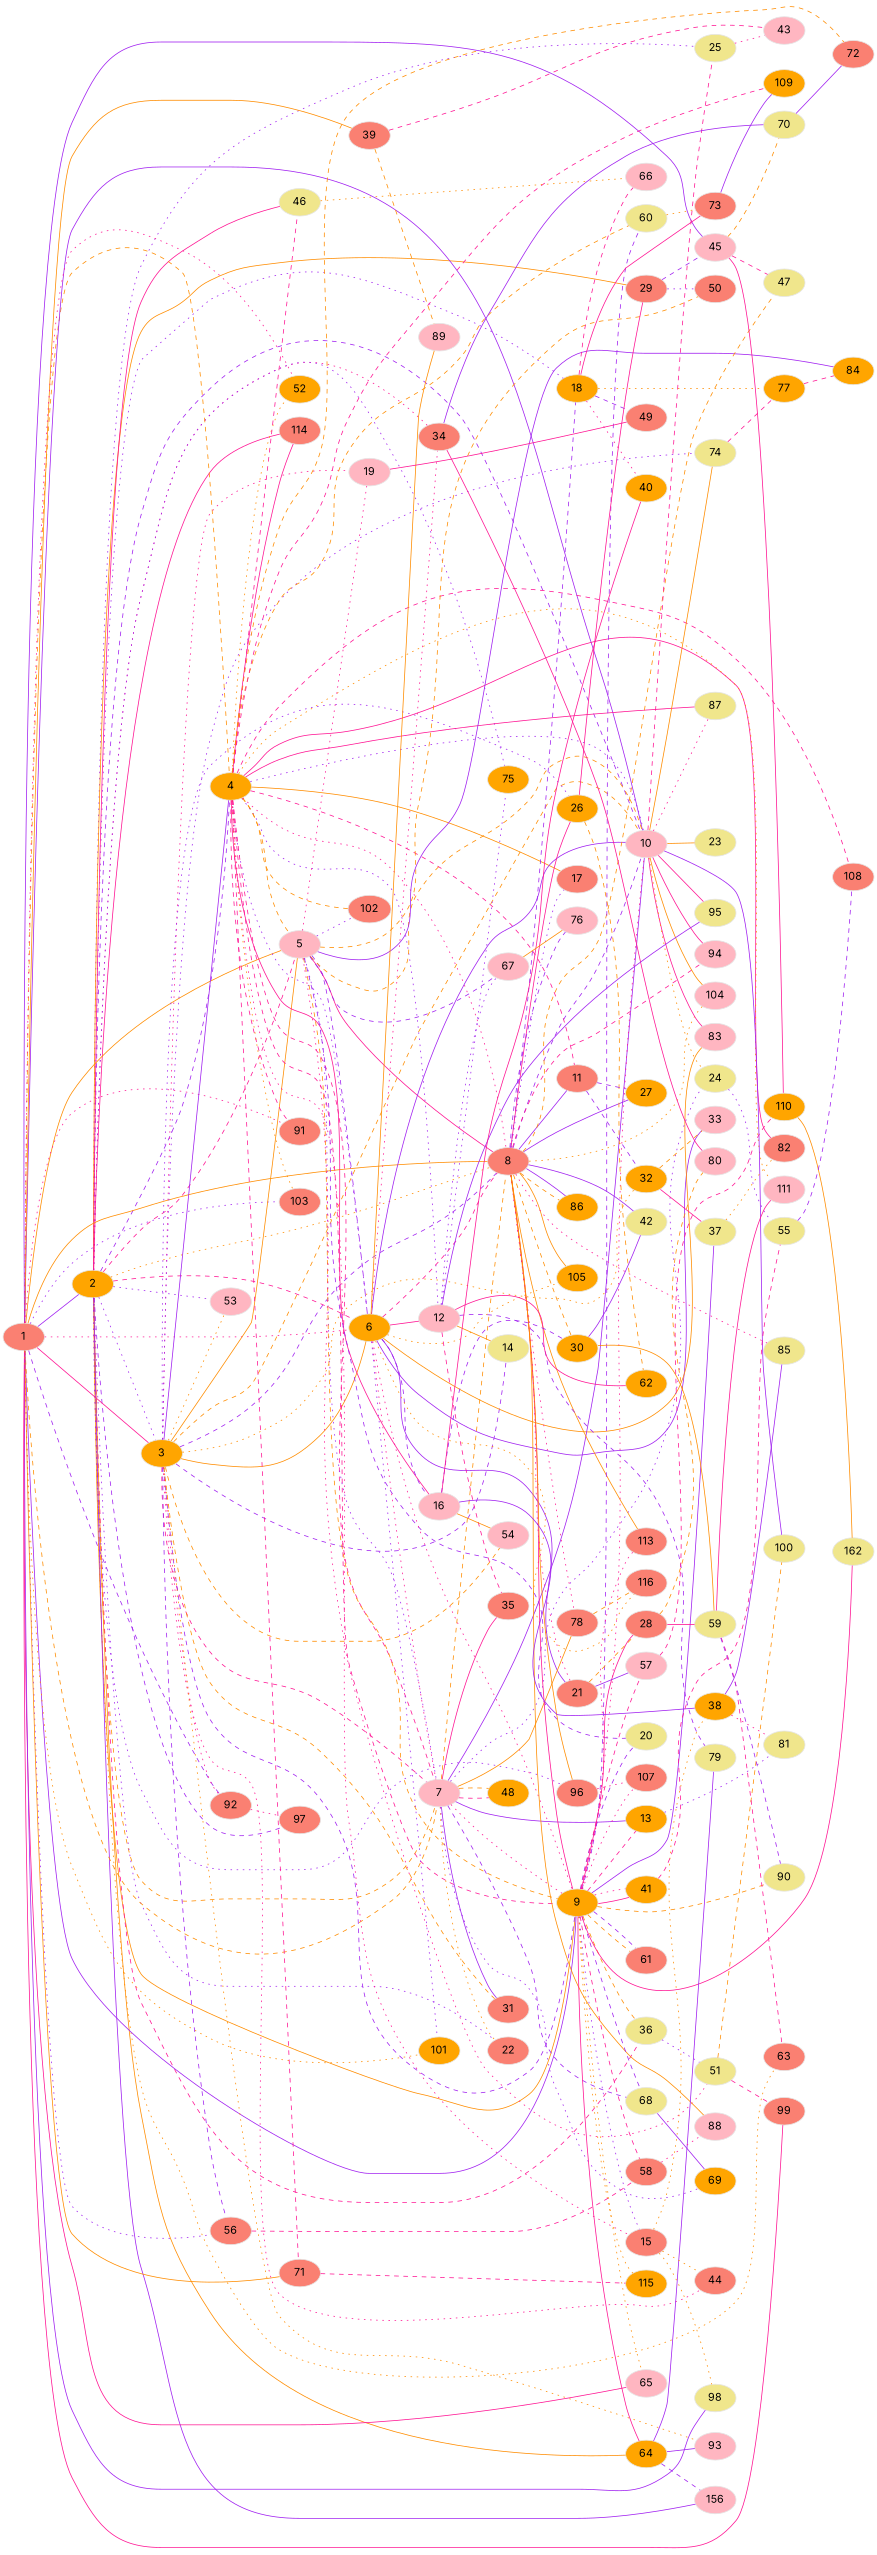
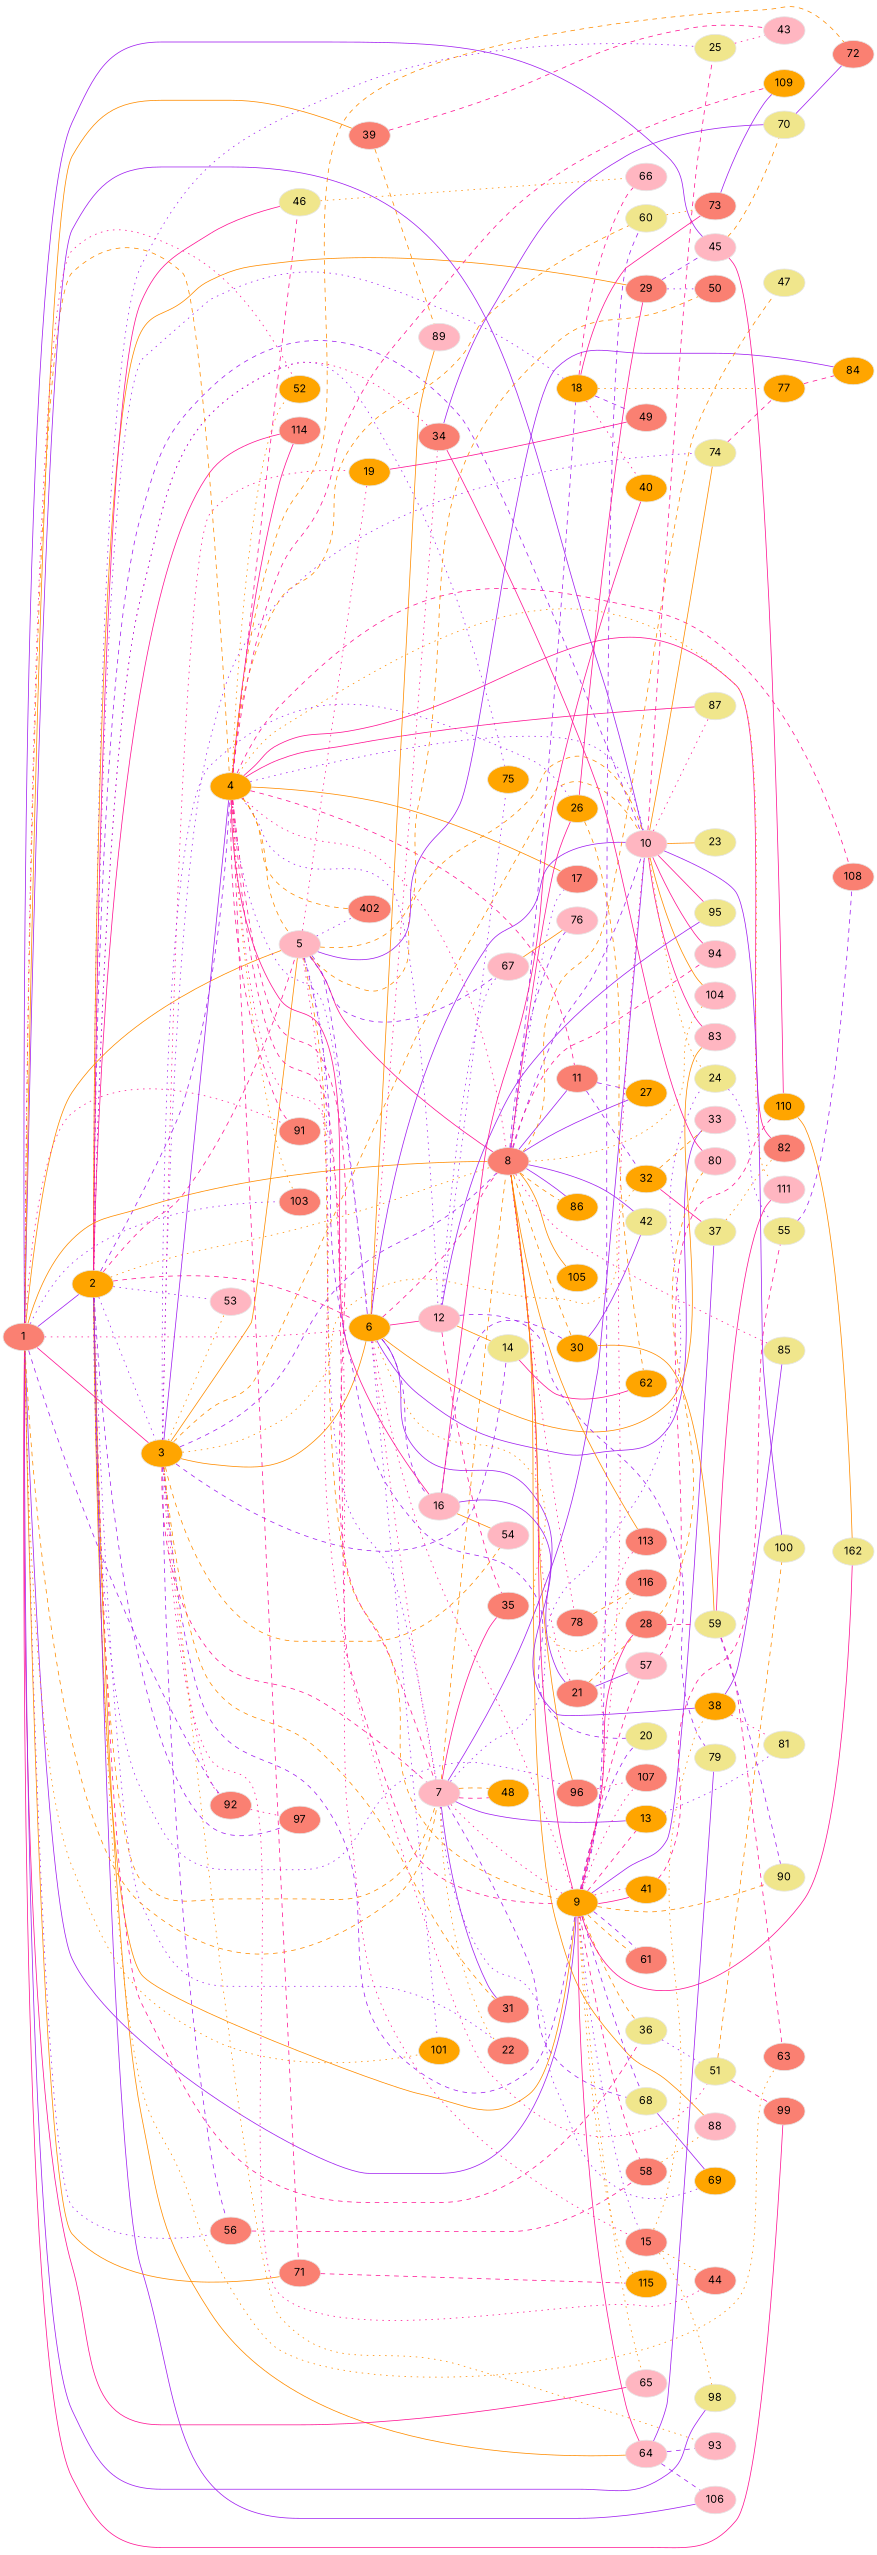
edge "45" -- "47": removed
node "19": fillcolor lightpink -> orange
node "102": label "102" -> "402"
edge "105" -- "6": removed
edge "12" -- "62": now "14" -- "62"
edge "28" -- "59": style solid -> dashed
edge "78" -- "7": removed
edge "88" -- "58": color deeppink -> darkorange
edge "93" -- "64": style solid -> dashed
node "64": fillcolor orange -> lightpink
node "156": label "156" -> "106"
